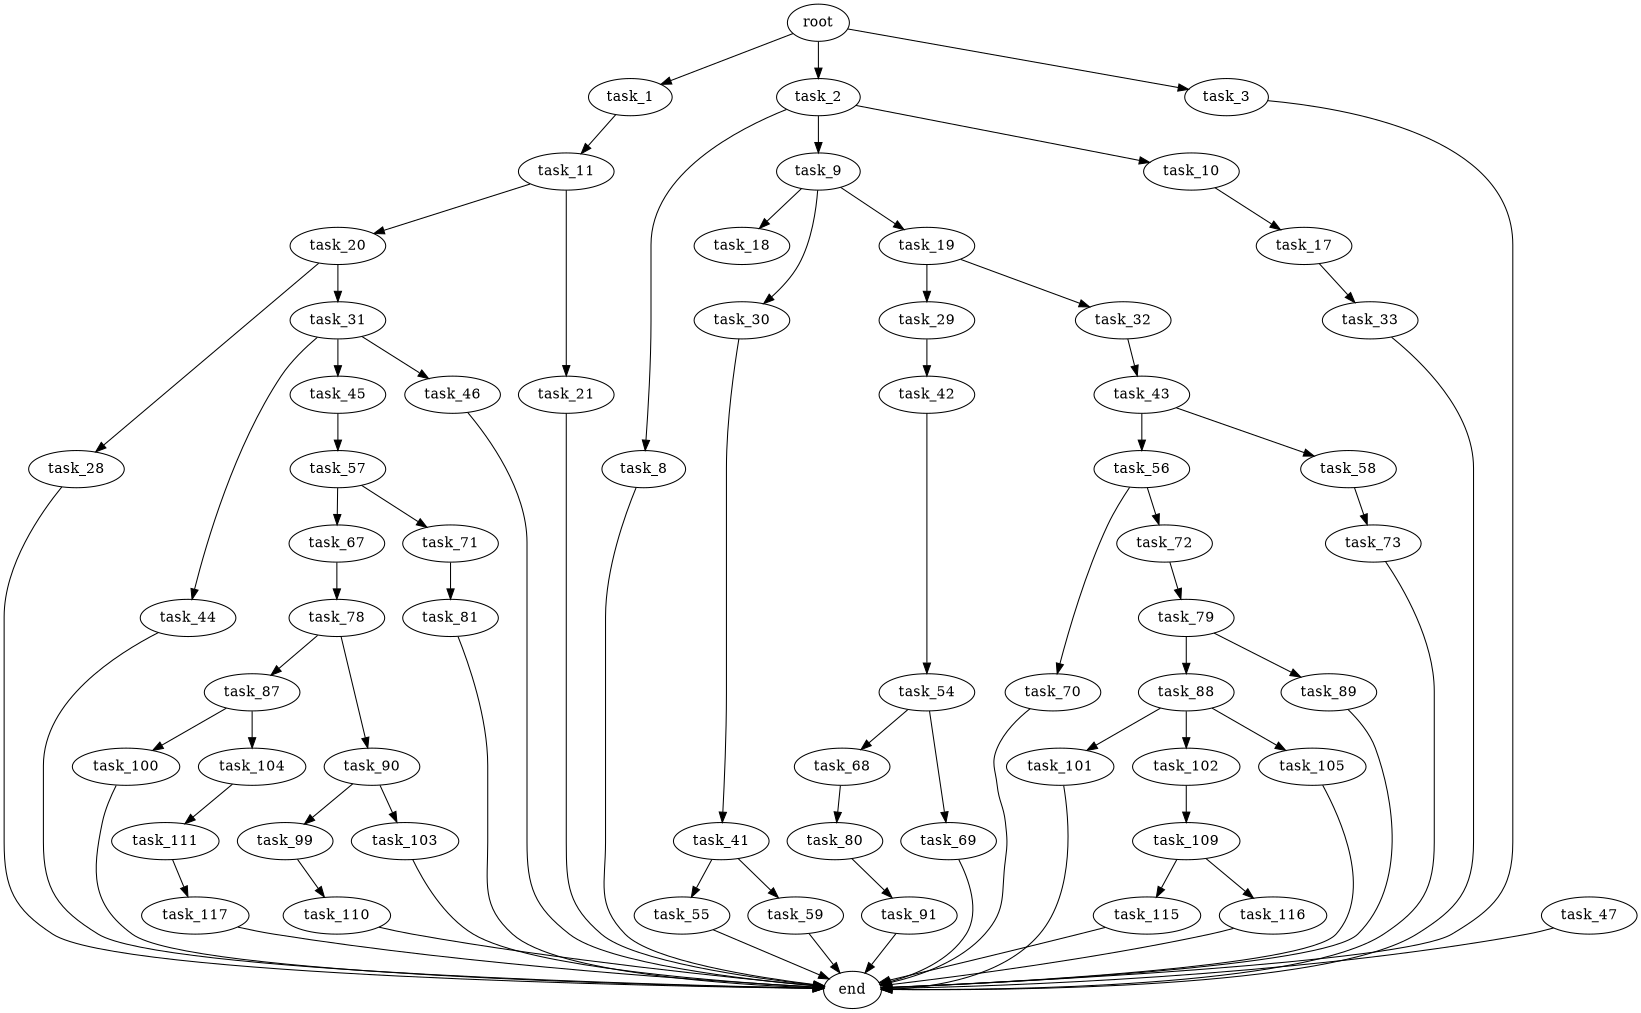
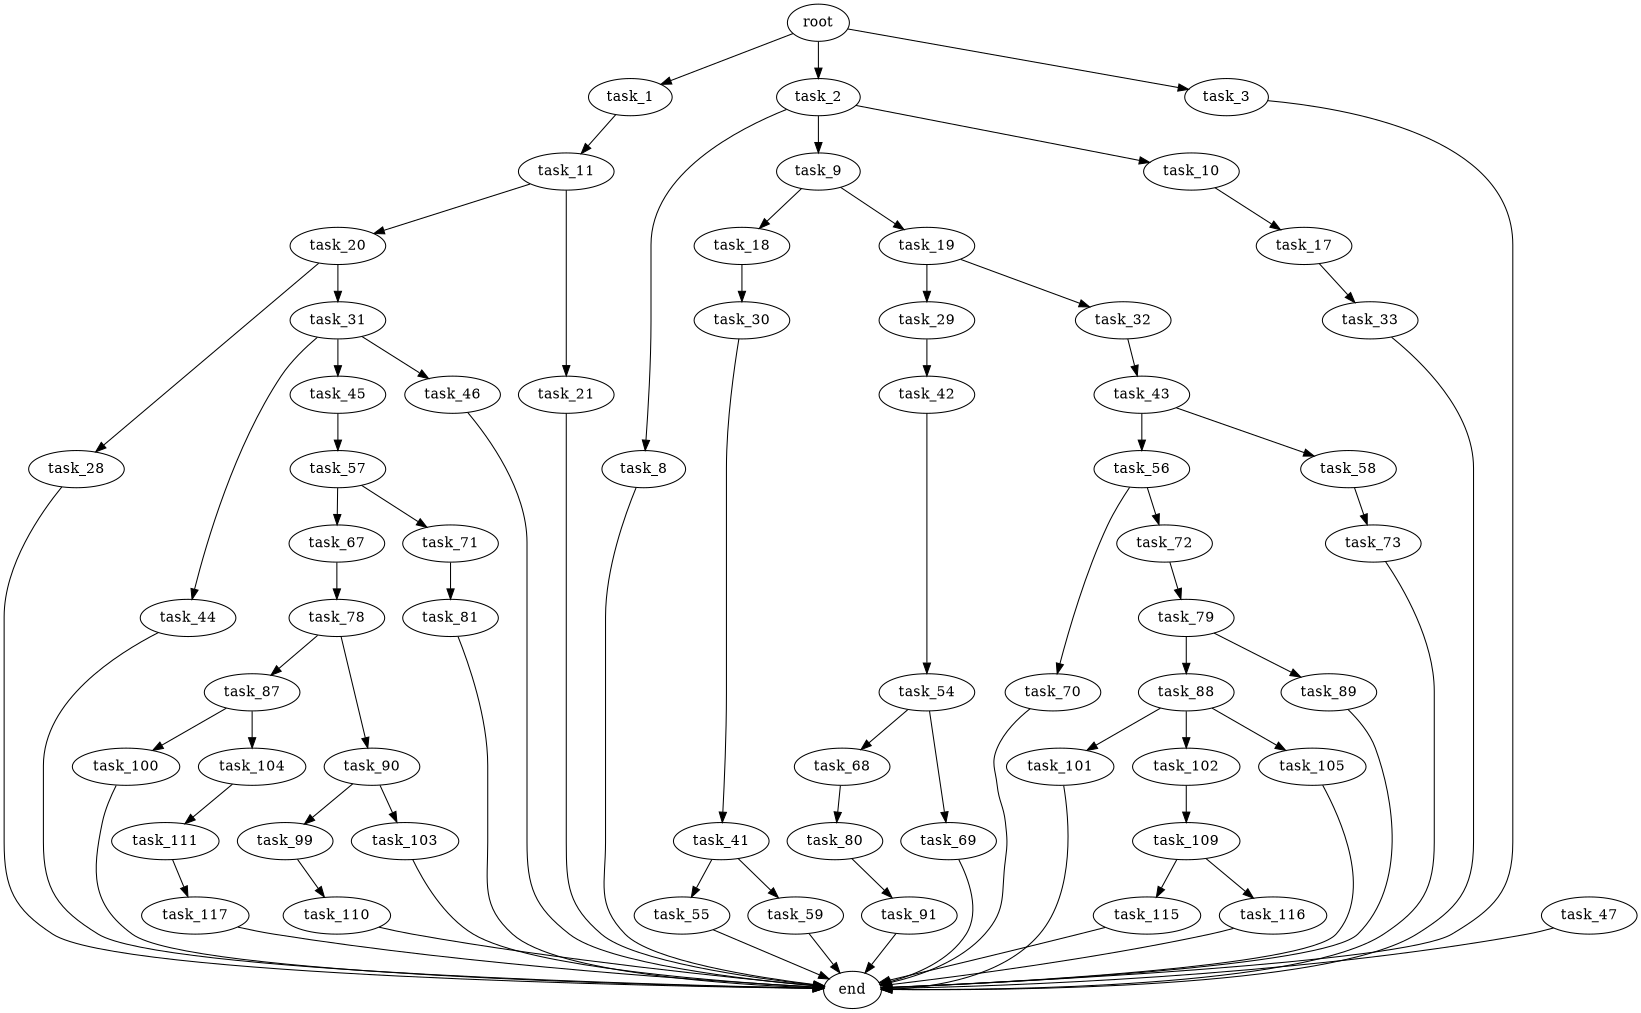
edge "task_9" -> "task_30": now "task_18" -> "task_30"
